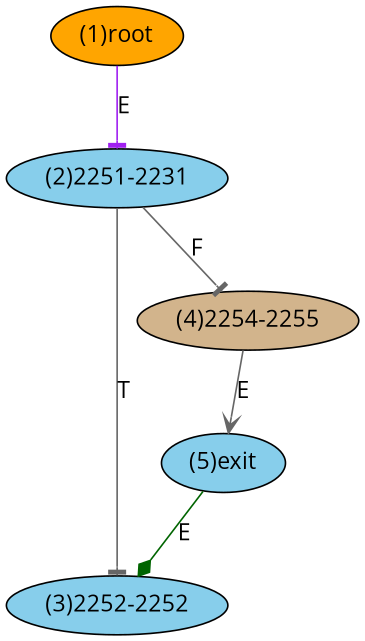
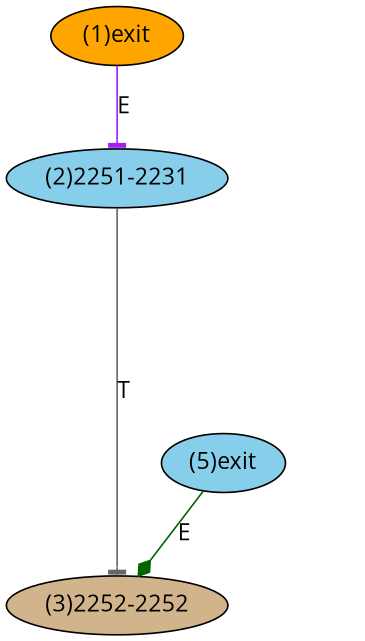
node "(1)root": label "(1)root" -> "(1)exit"
node "(4)2254-2255": removed
node "(3)2252-2252": fillcolor skyblue -> tan
